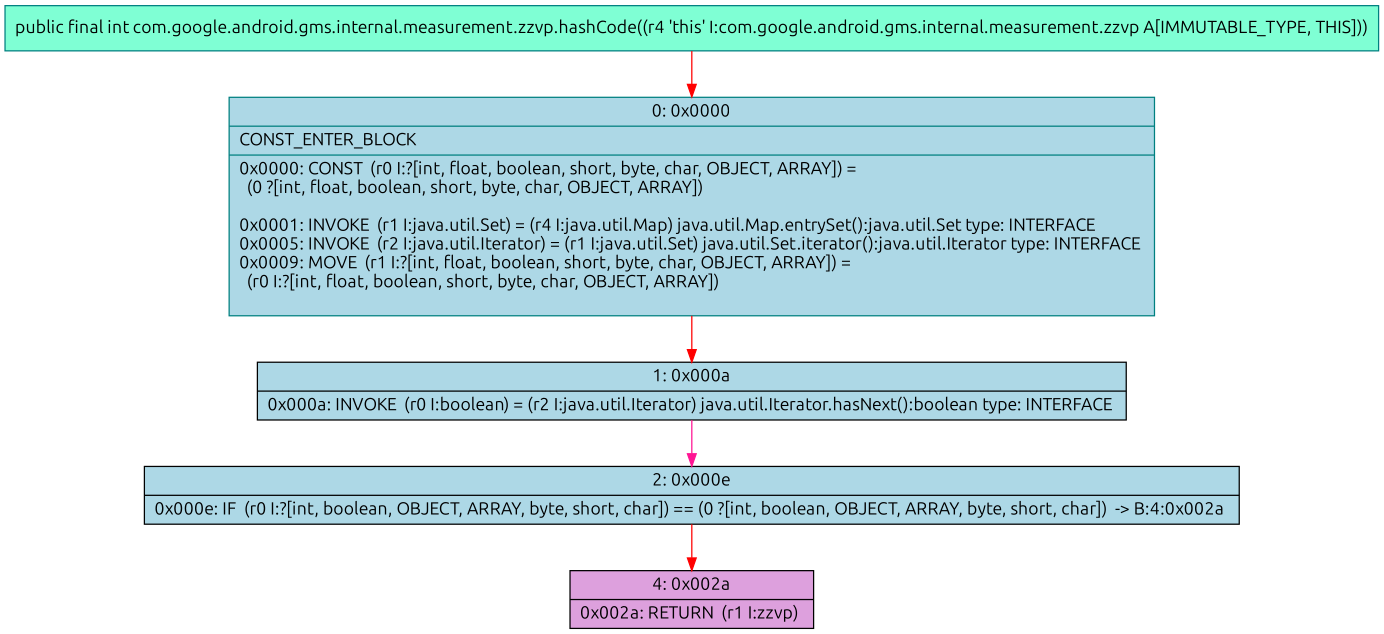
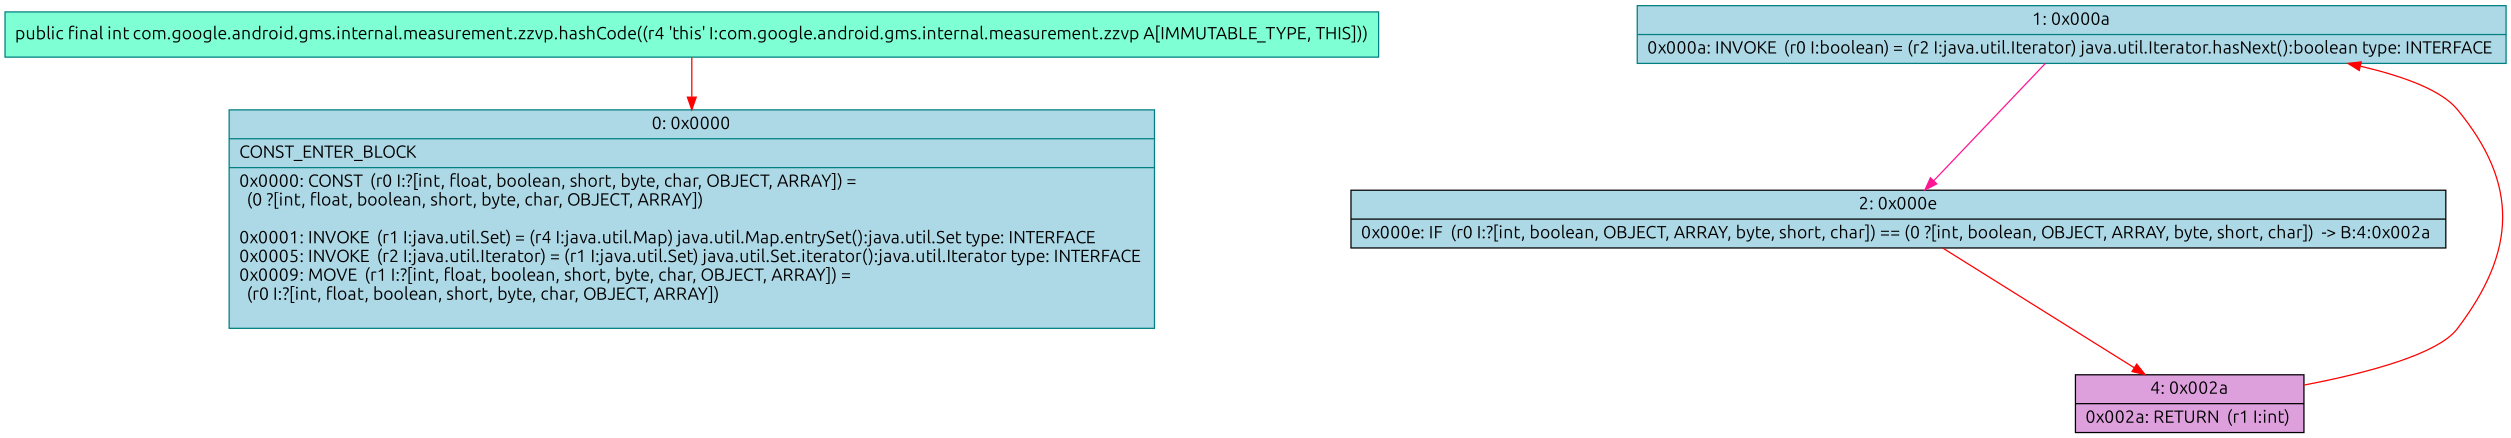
edge "0: 0x0000" -> "1: 0x000a": now "4: 0x002a" -> "1: 0x000a"
node "1: 0x000a": color black -> teal
node "4: 0x002a": text "0x002a: RETURN  (r1 I:zzvp)" -> "0x002a: RETURN  (r1 I:int)"
